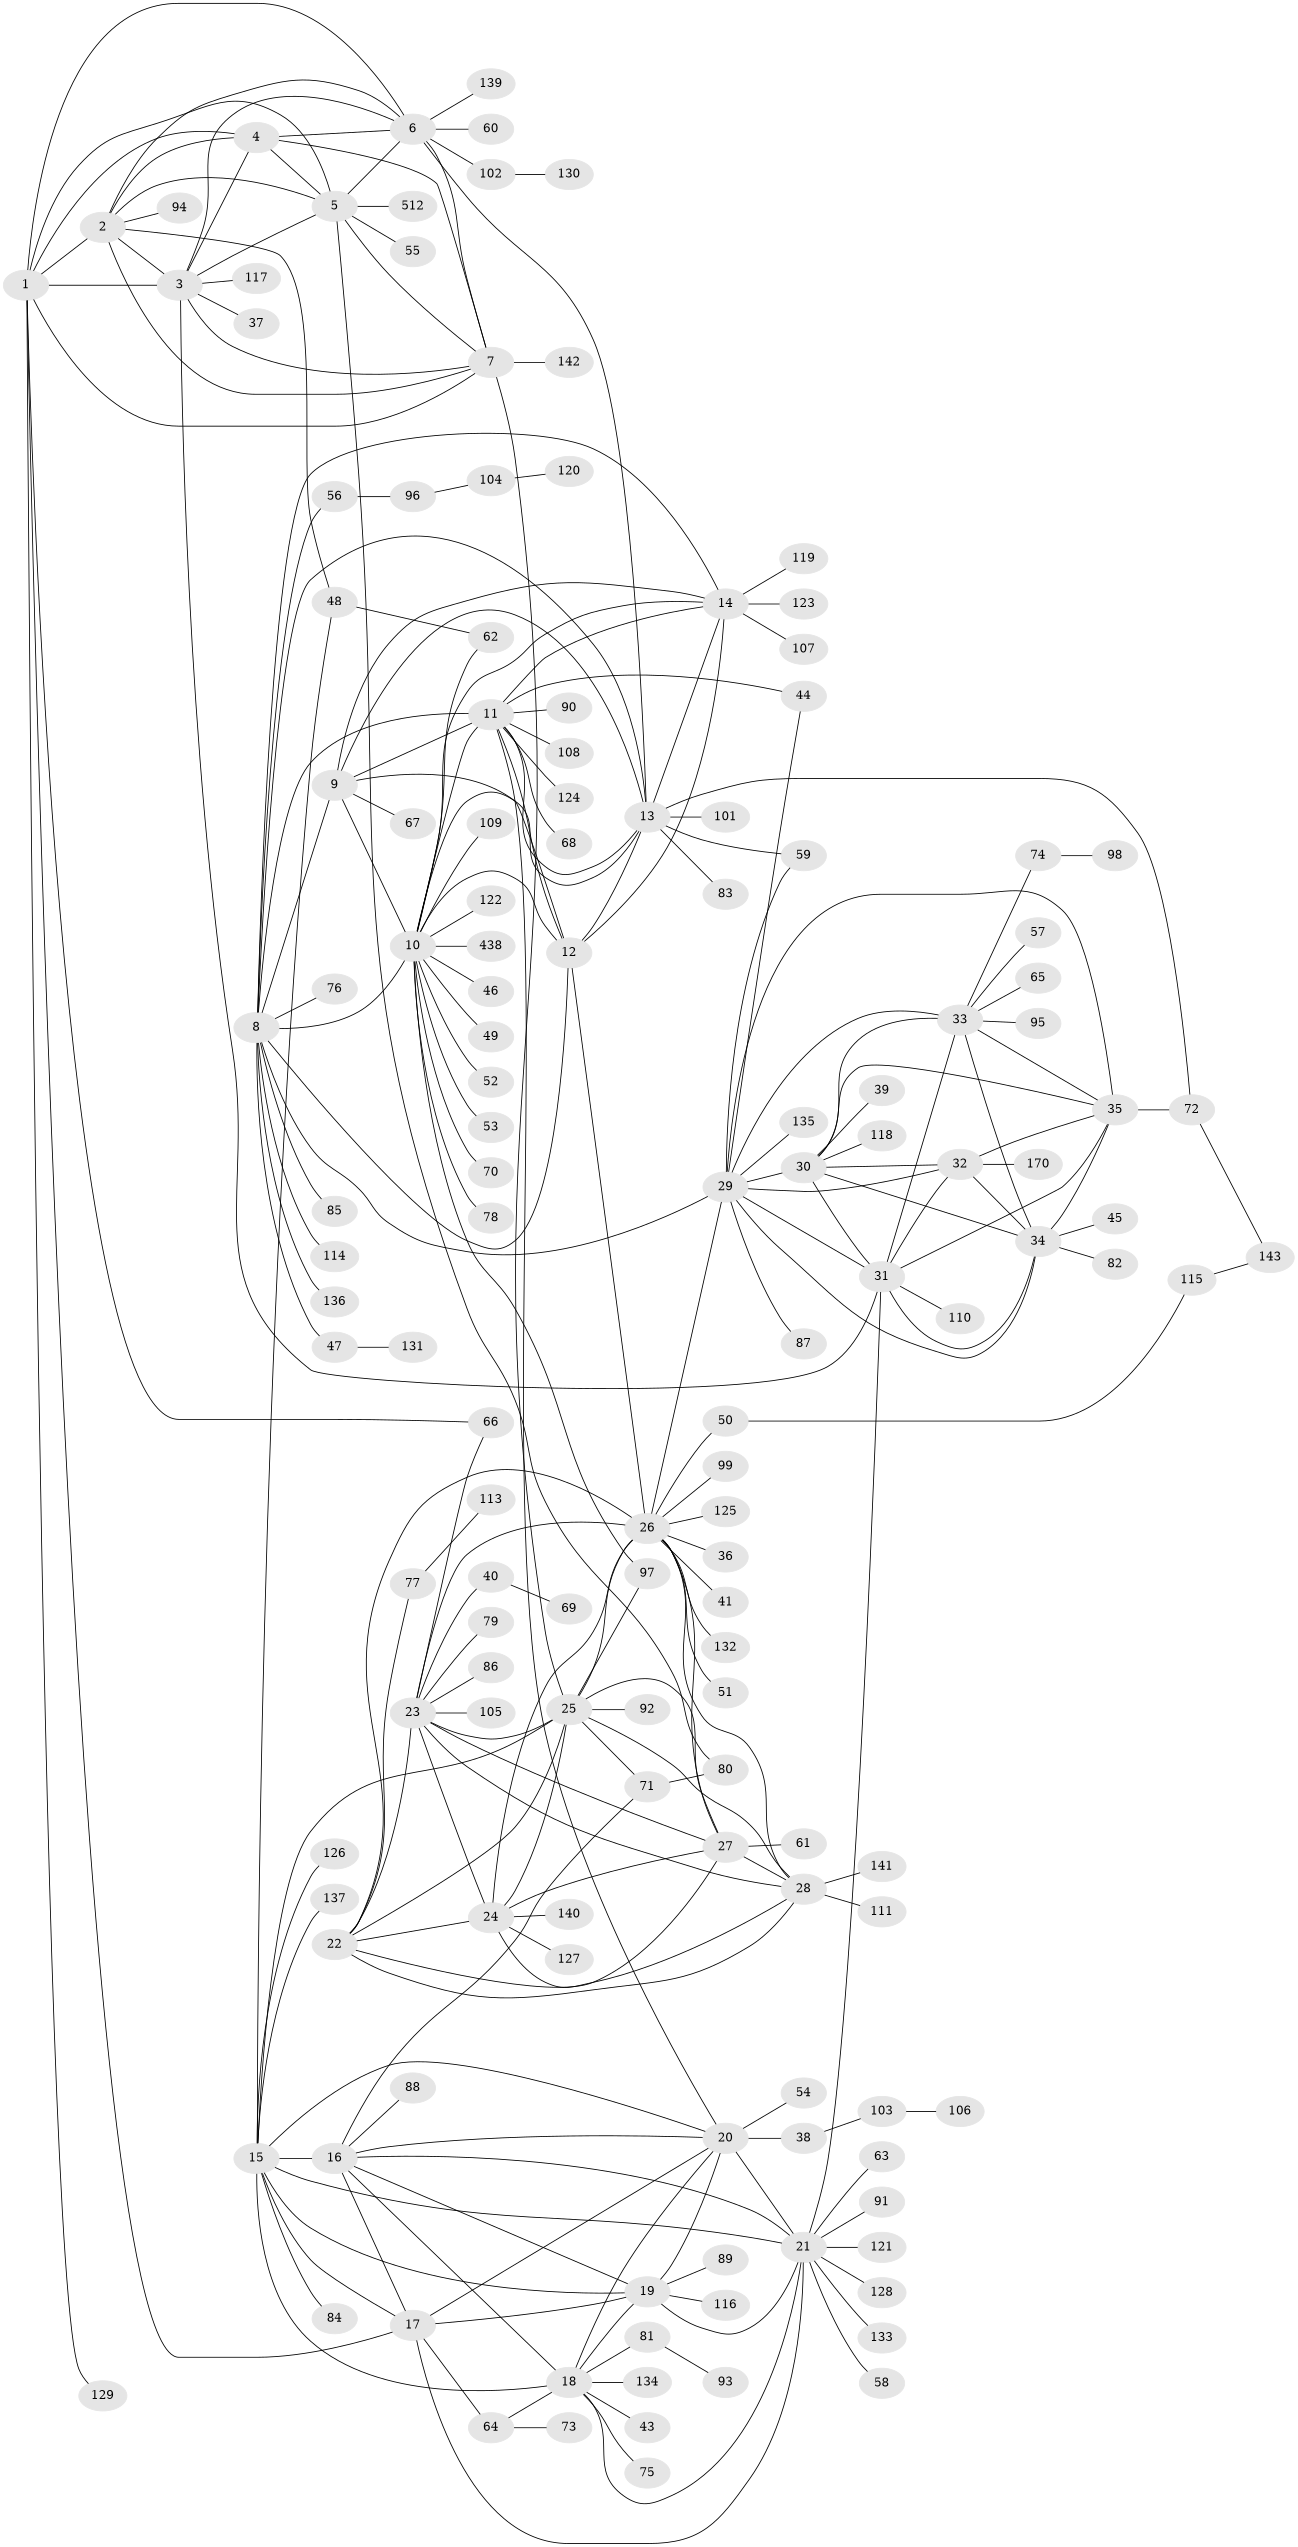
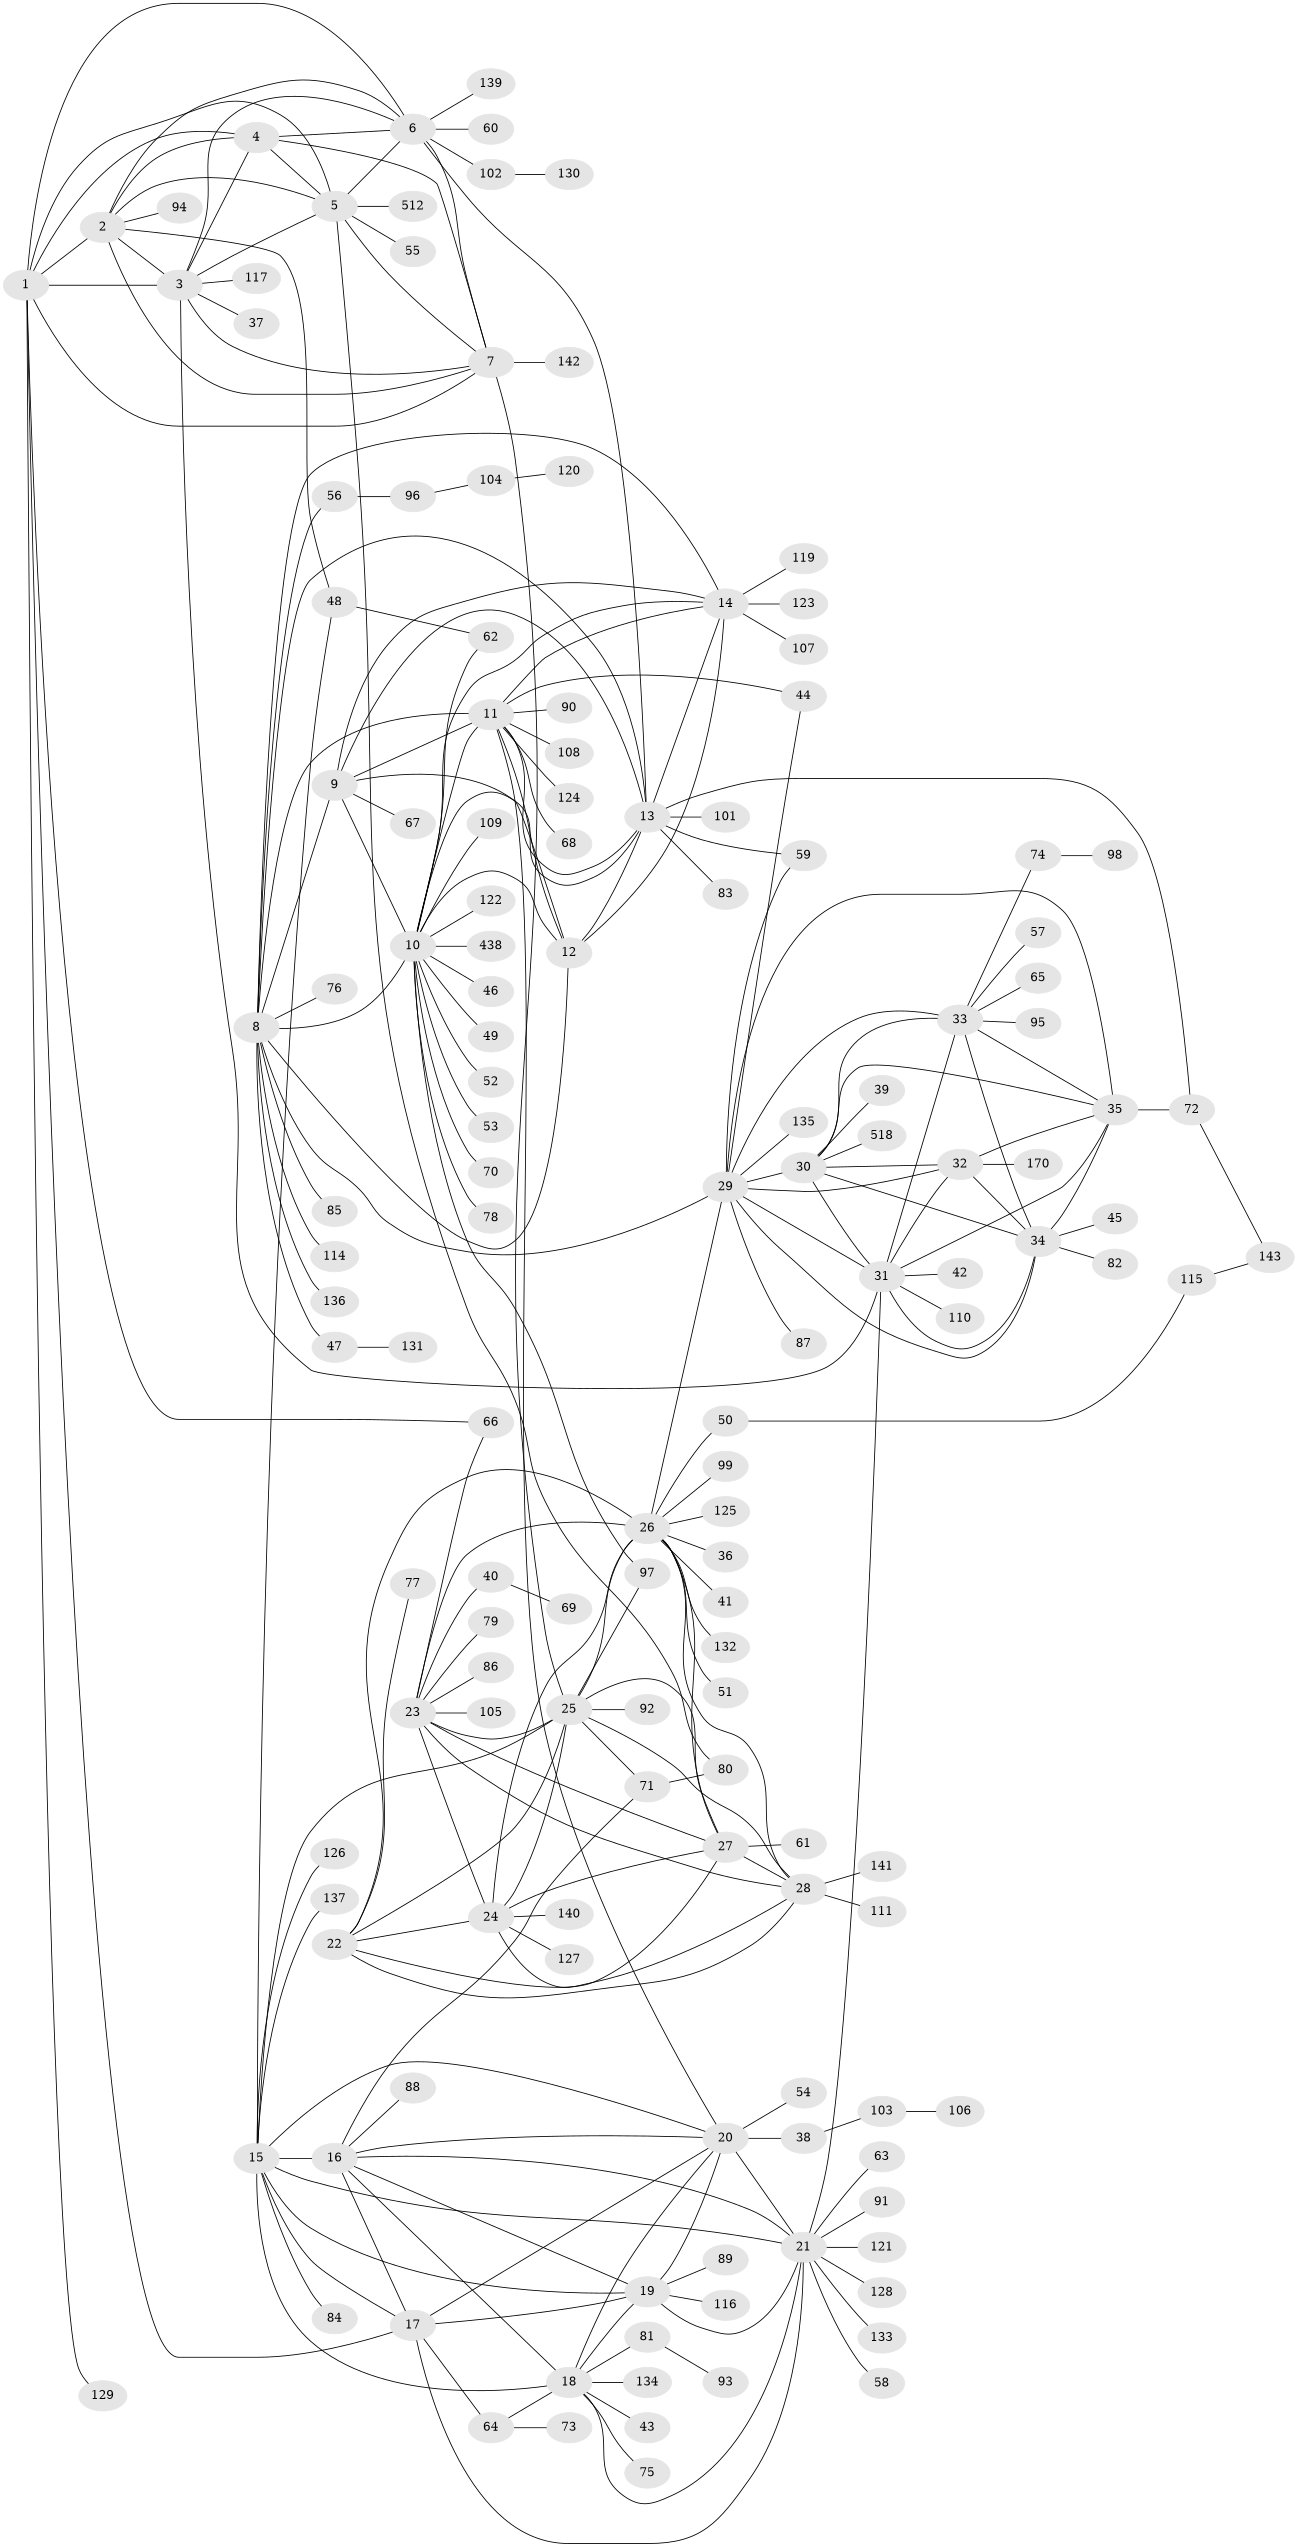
node "118": label "118" -> "518"
edge "12" -- "26": removed
node "42": added
node "113": removed
edge "23" -- "22": removed
